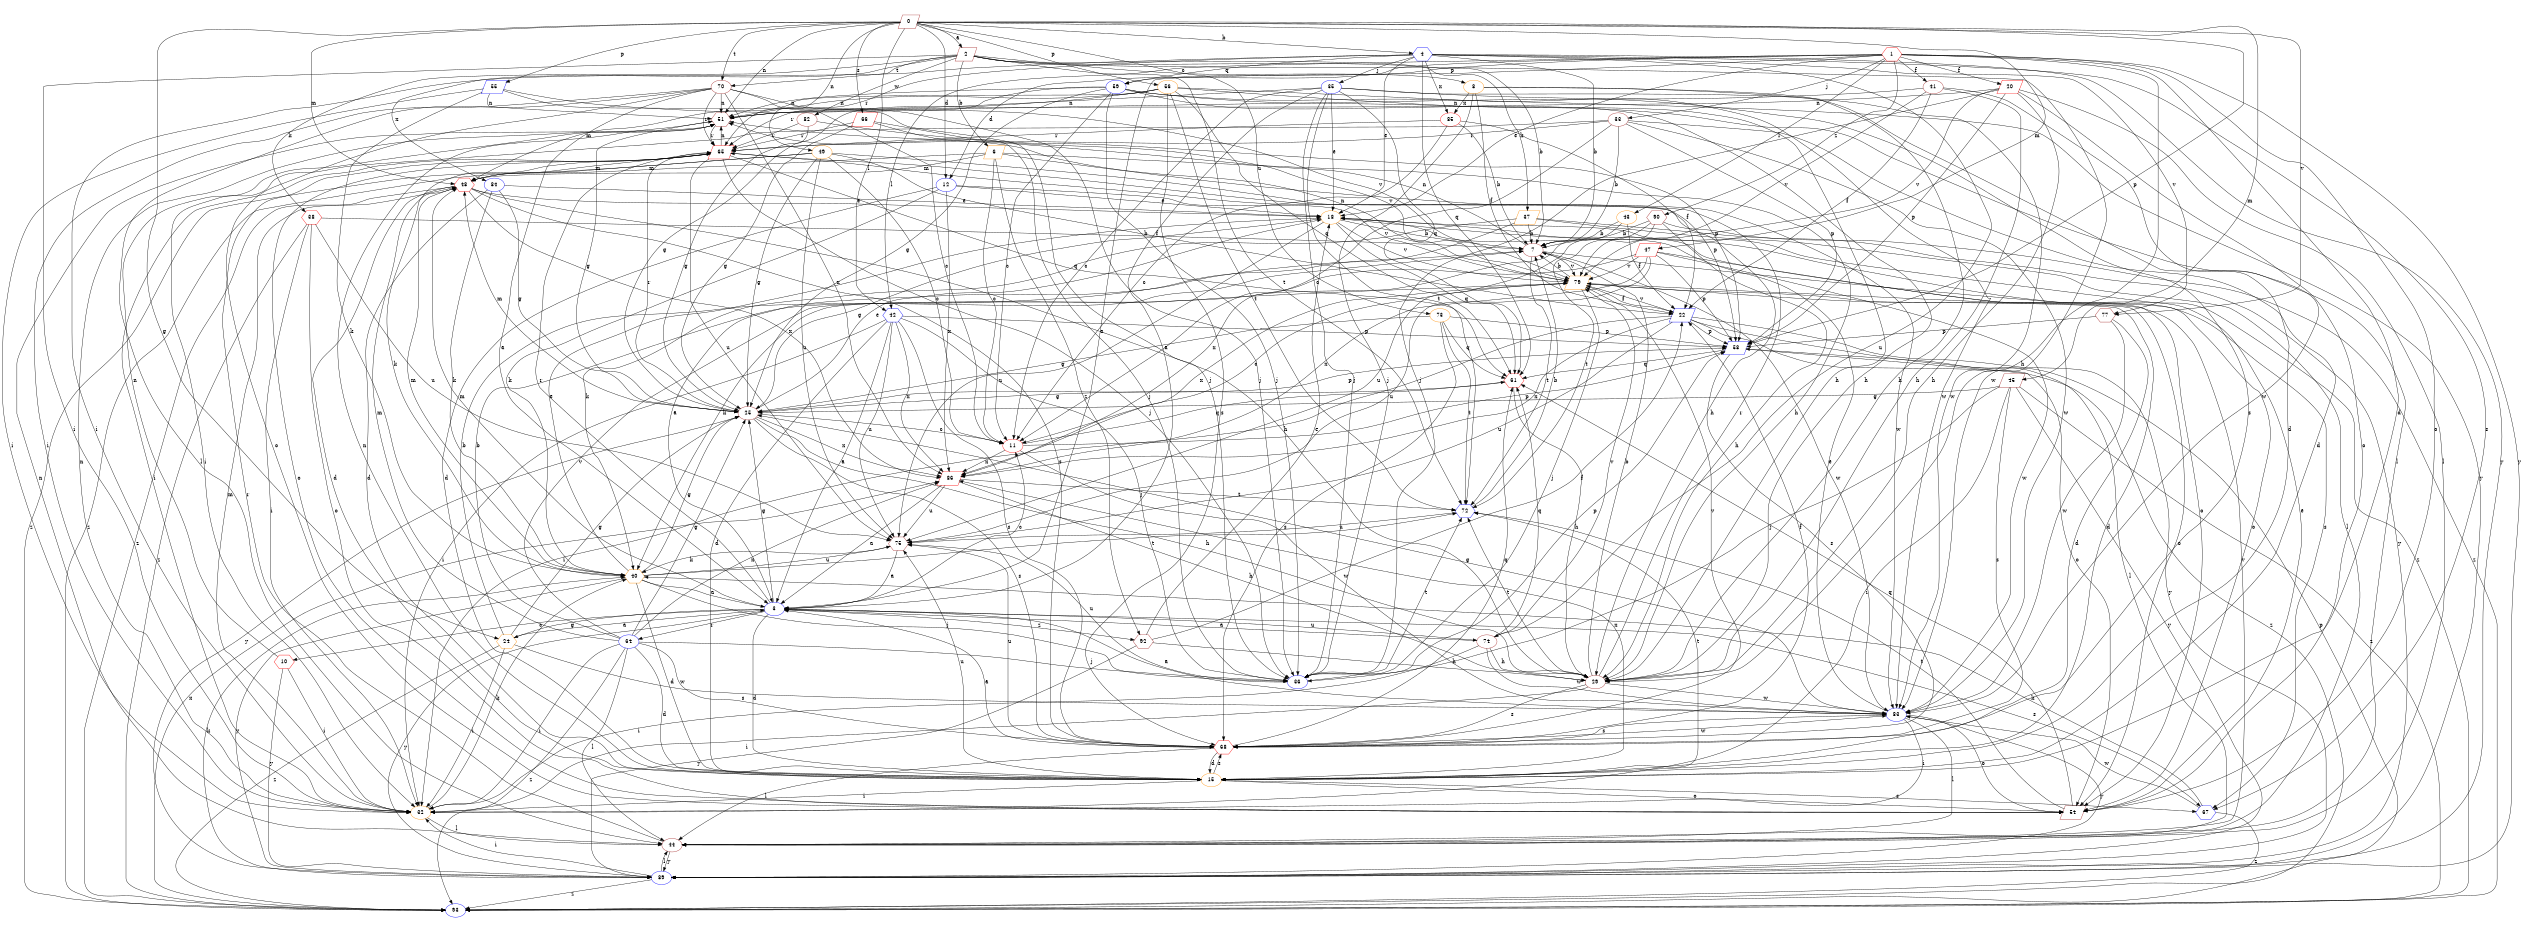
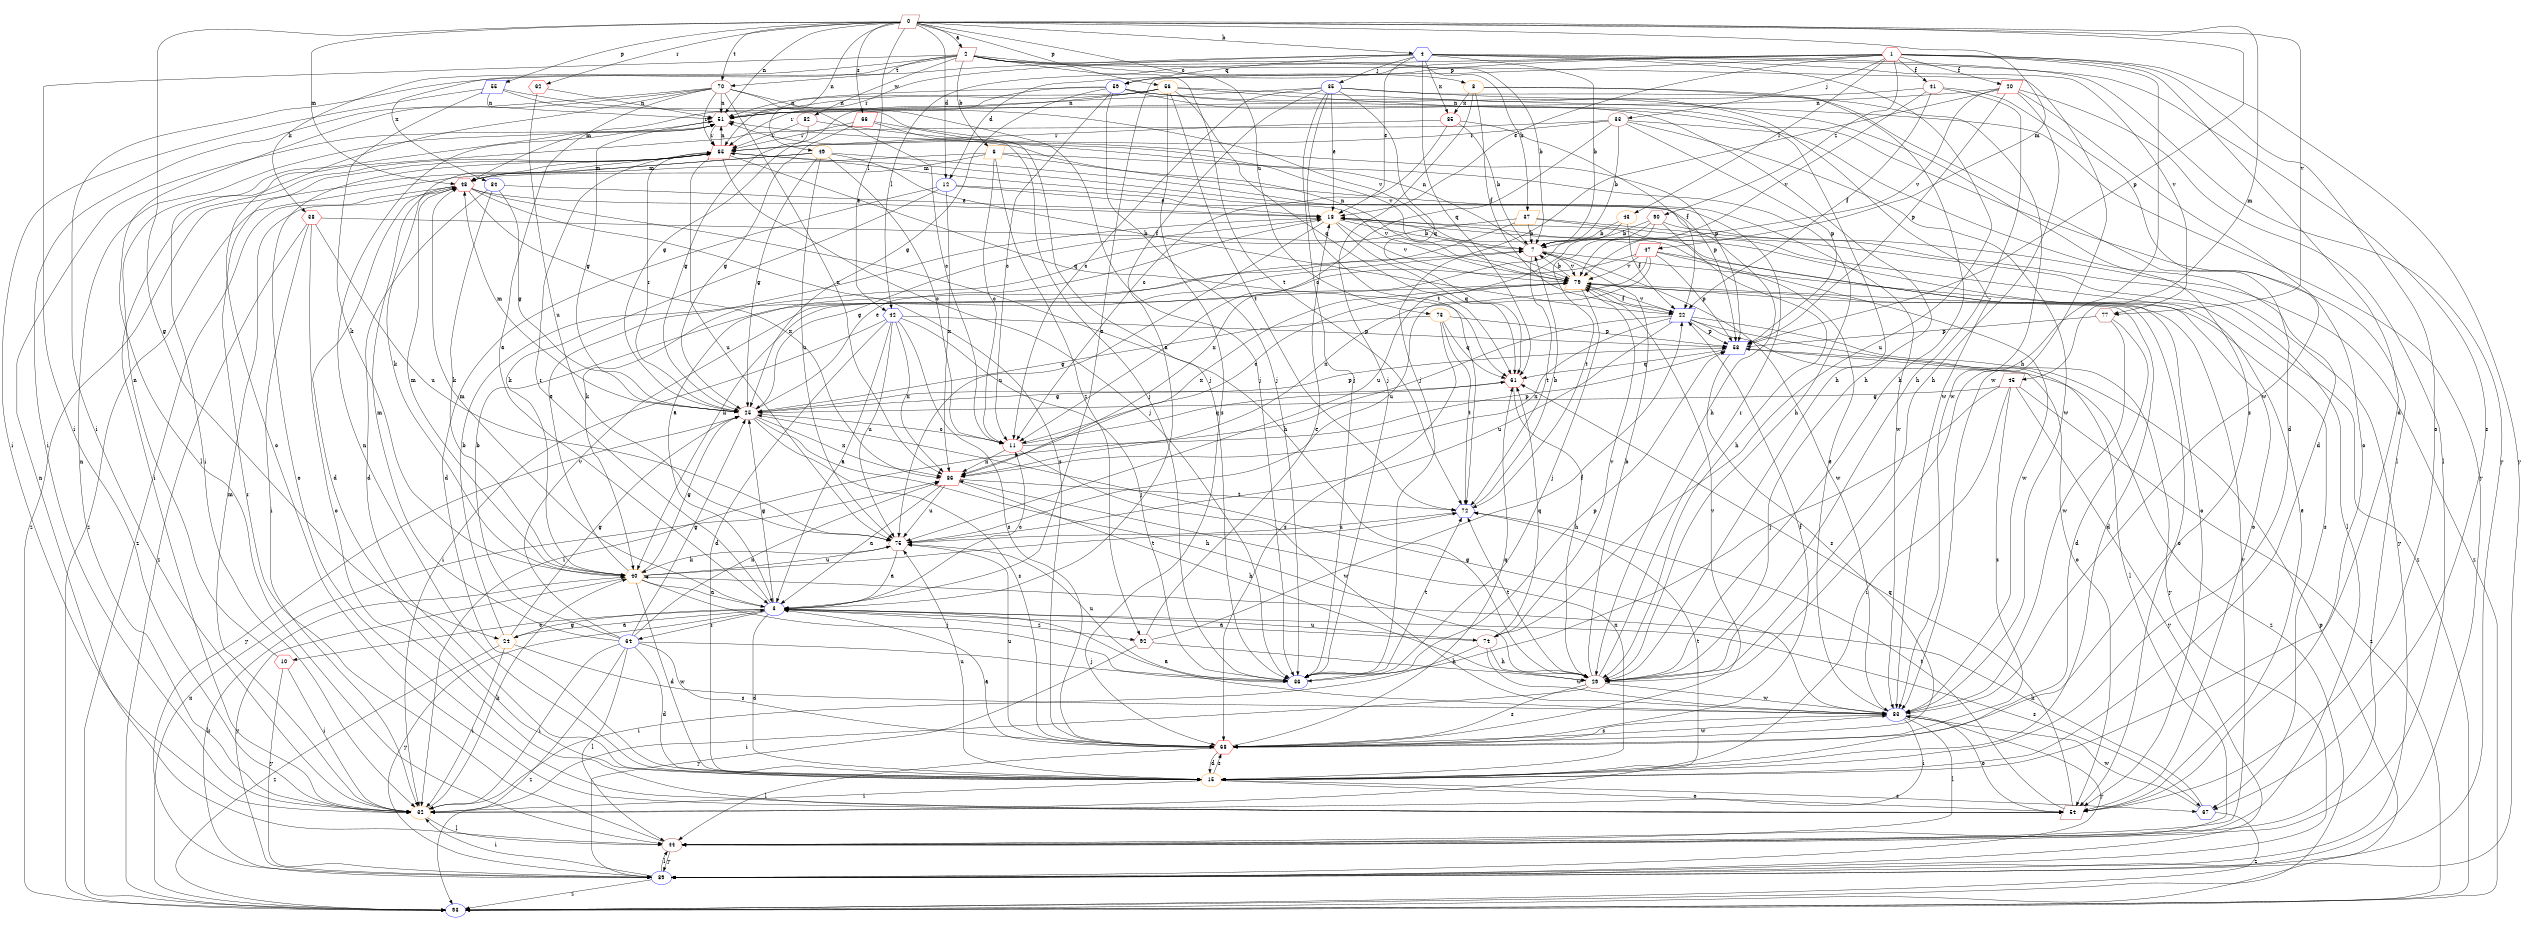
node "62": added
